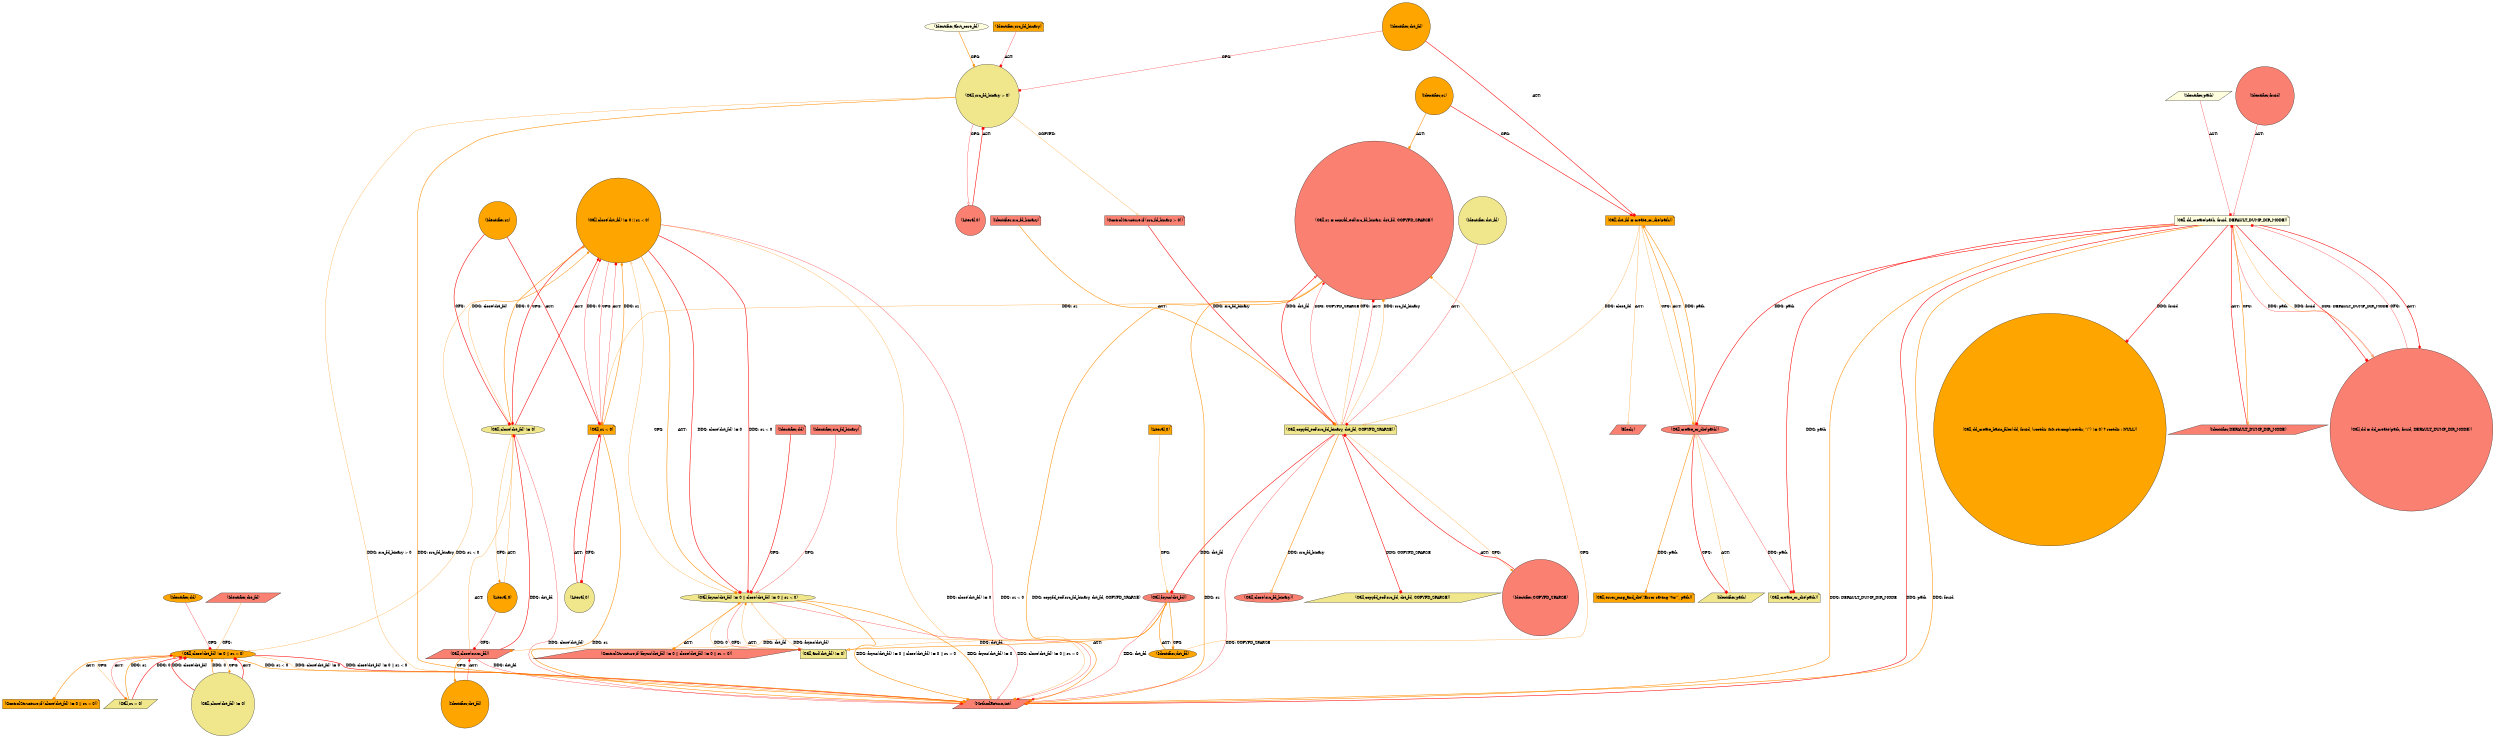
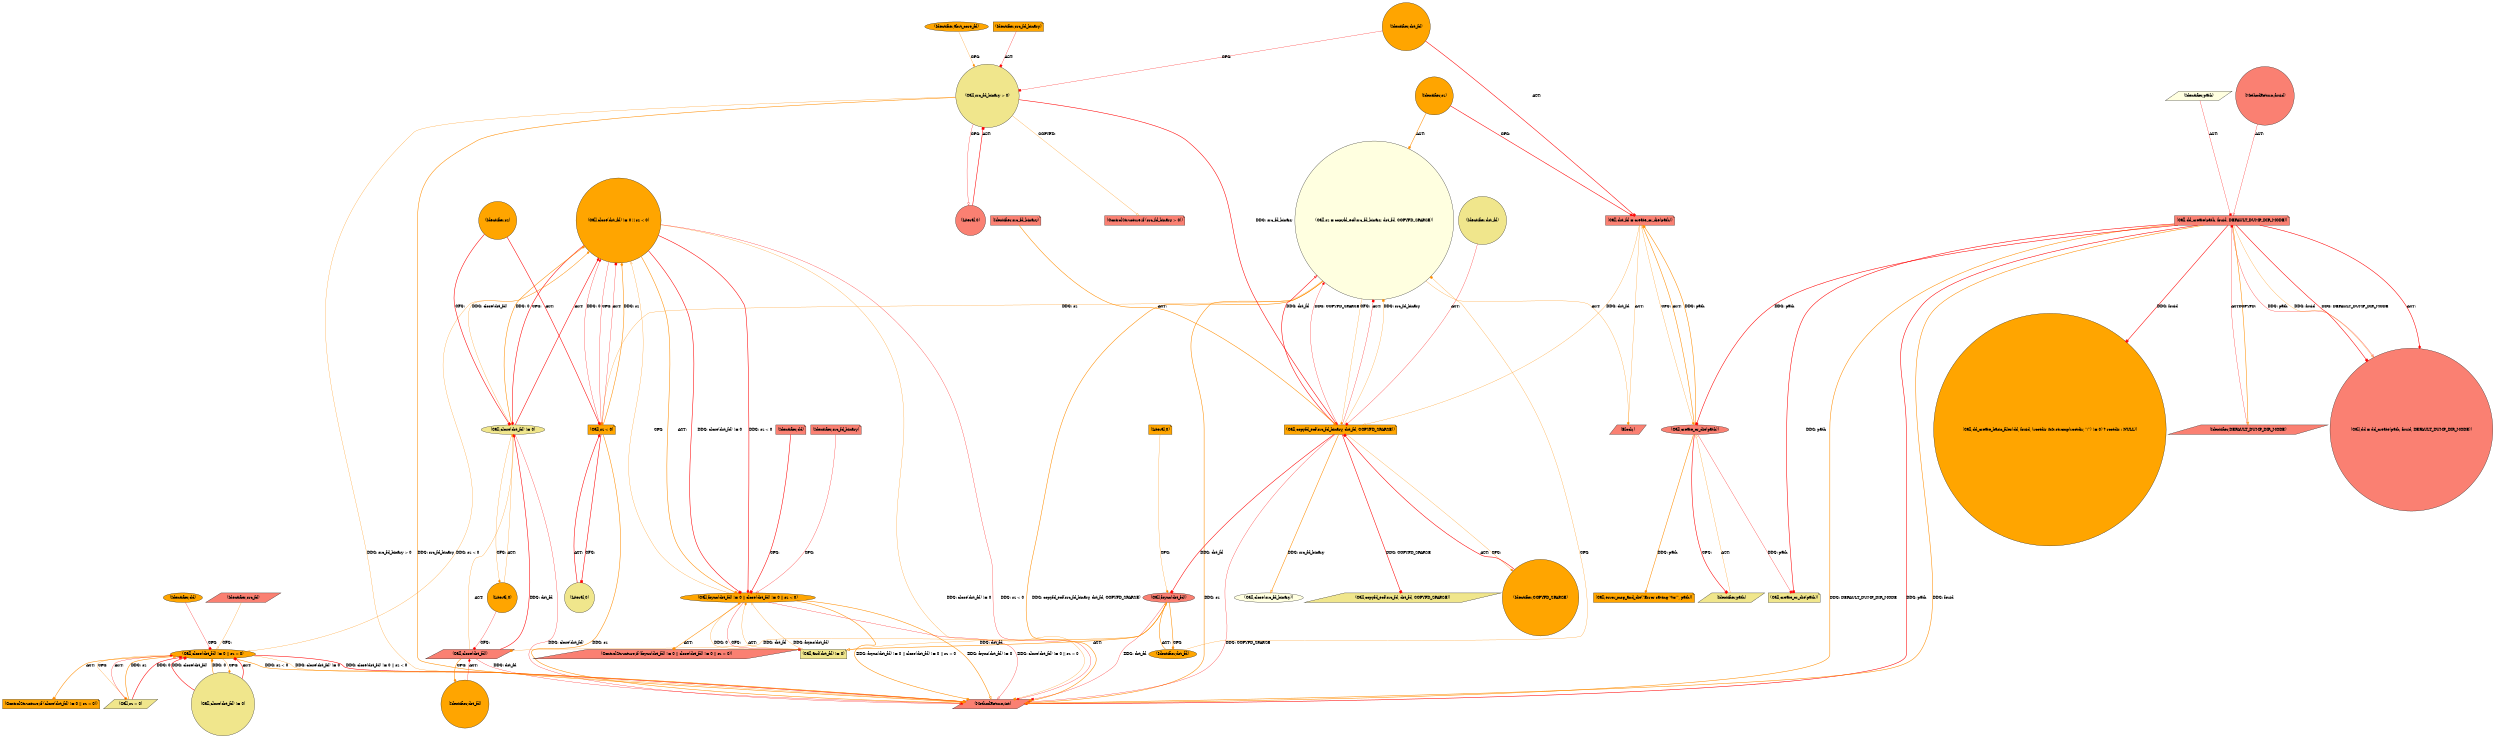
node "(Identifier,abrt_core_fd)": fillcolor lightyellow -> orange
edge "(Identifier,abrt_core_fd)" -> "(Call,src_fd_binary > 0)": style bold -> solid
node "(Identifier,fsuid)": label "(Identifier,fsuid)" -> "(MethodReturn,fsuid)"
node "(Call,sz = copyfd_eof(src_fd_binary, dst_fd, COPYFD_SPARSE))": fillcolor salmon -> lightyellow
node "(Call,dst_fd = create_or_die(path))": fillcolor orange -> salmon
node "(Call,dd_create(path, fsuid, DEFAULT_DUMP_DIR_MODE))": fillcolor lightyellow -> salmon
edge "(Call,dd = dd_create(path, fsuid, DEFAULT_DUMP_DIR_MODE))" -> "(Call,dd_create(path, fsuid, DEFAULT_DUMP_DIR_MODE))": removed, label "CFG:"
edge "(Call,sz = copyfd_eof(src_fd_binary, dst_fd, COPYFD_SPARSE))" -> "(Block,)": added, label "AST:"
edge "(Call,dst_fd = create_or_die(path))" -> "(Call,copyfd_eof(src_fd_binary, dst_fd, COPYFD_SPARSE))": label "DDG: close_fd" -> "DDG: dst_fd"
edge "(Call,dd_create(path, fsuid, DEFAULT_DUMP_DIR_MODE))" -> "(Identifier,DEFAULT_DUMP_DIR_MODE)": label "CFG: " -> "COPYFD: "
edge "(Identifier,DEFAULT_DUMP_DIR_MODE)" -> "(Call,dd_create(path, fsuid, DEFAULT_DUMP_DIR_MODE))": style bold -> solid
edge "(ControlStructure,if (src_fd_binary > 0))" -> "(Call,copyfd_eof(src_fd_binary, dst_fd, COPYFD_SPARSE))": now "(Call,src_fd_binary > 0)" -> "(Call,copyfd_eof(src_fd_binary, dst_fd, COPYFD_SPARSE))"
edge "(Call,sz = copyfd_eof(src_fd_binary, dst_fd, COPYFD_SPARSE))" -> "(Call,copyfd_eof(src_fd_binary, dst_fd, COPYFD_SPARSE))": arrowhead onormal -> diamond
node "(Call,copyfd_eof(src_fd_binary, dst_fd, COPYFD_SPARSE))": fillcolor khaki -> orange
node "(Identifier,die_fd)": label "(Identifier,die_fd)" -> "(Identifier,src_fd)"
node "(Call,fsync(dst_fd) != 0 || close(dst_fd) != 0 || sz < 0)": fillcolor khaki -> orange
node "(Call,close(src_fd_binary))": fillcolor salmon -> lightyellow
node "(Identifier,COPYFD_SPARSE)": fillcolor salmon -> orange
node "(Call,close(error_fd))": label "(Call,close(error_fd))" -> "(Call,close(dst_fd))"
edge "(Call,fsync(dst_fd))" -> "(MethodReturn,int)": arrowhead diamond -> box
